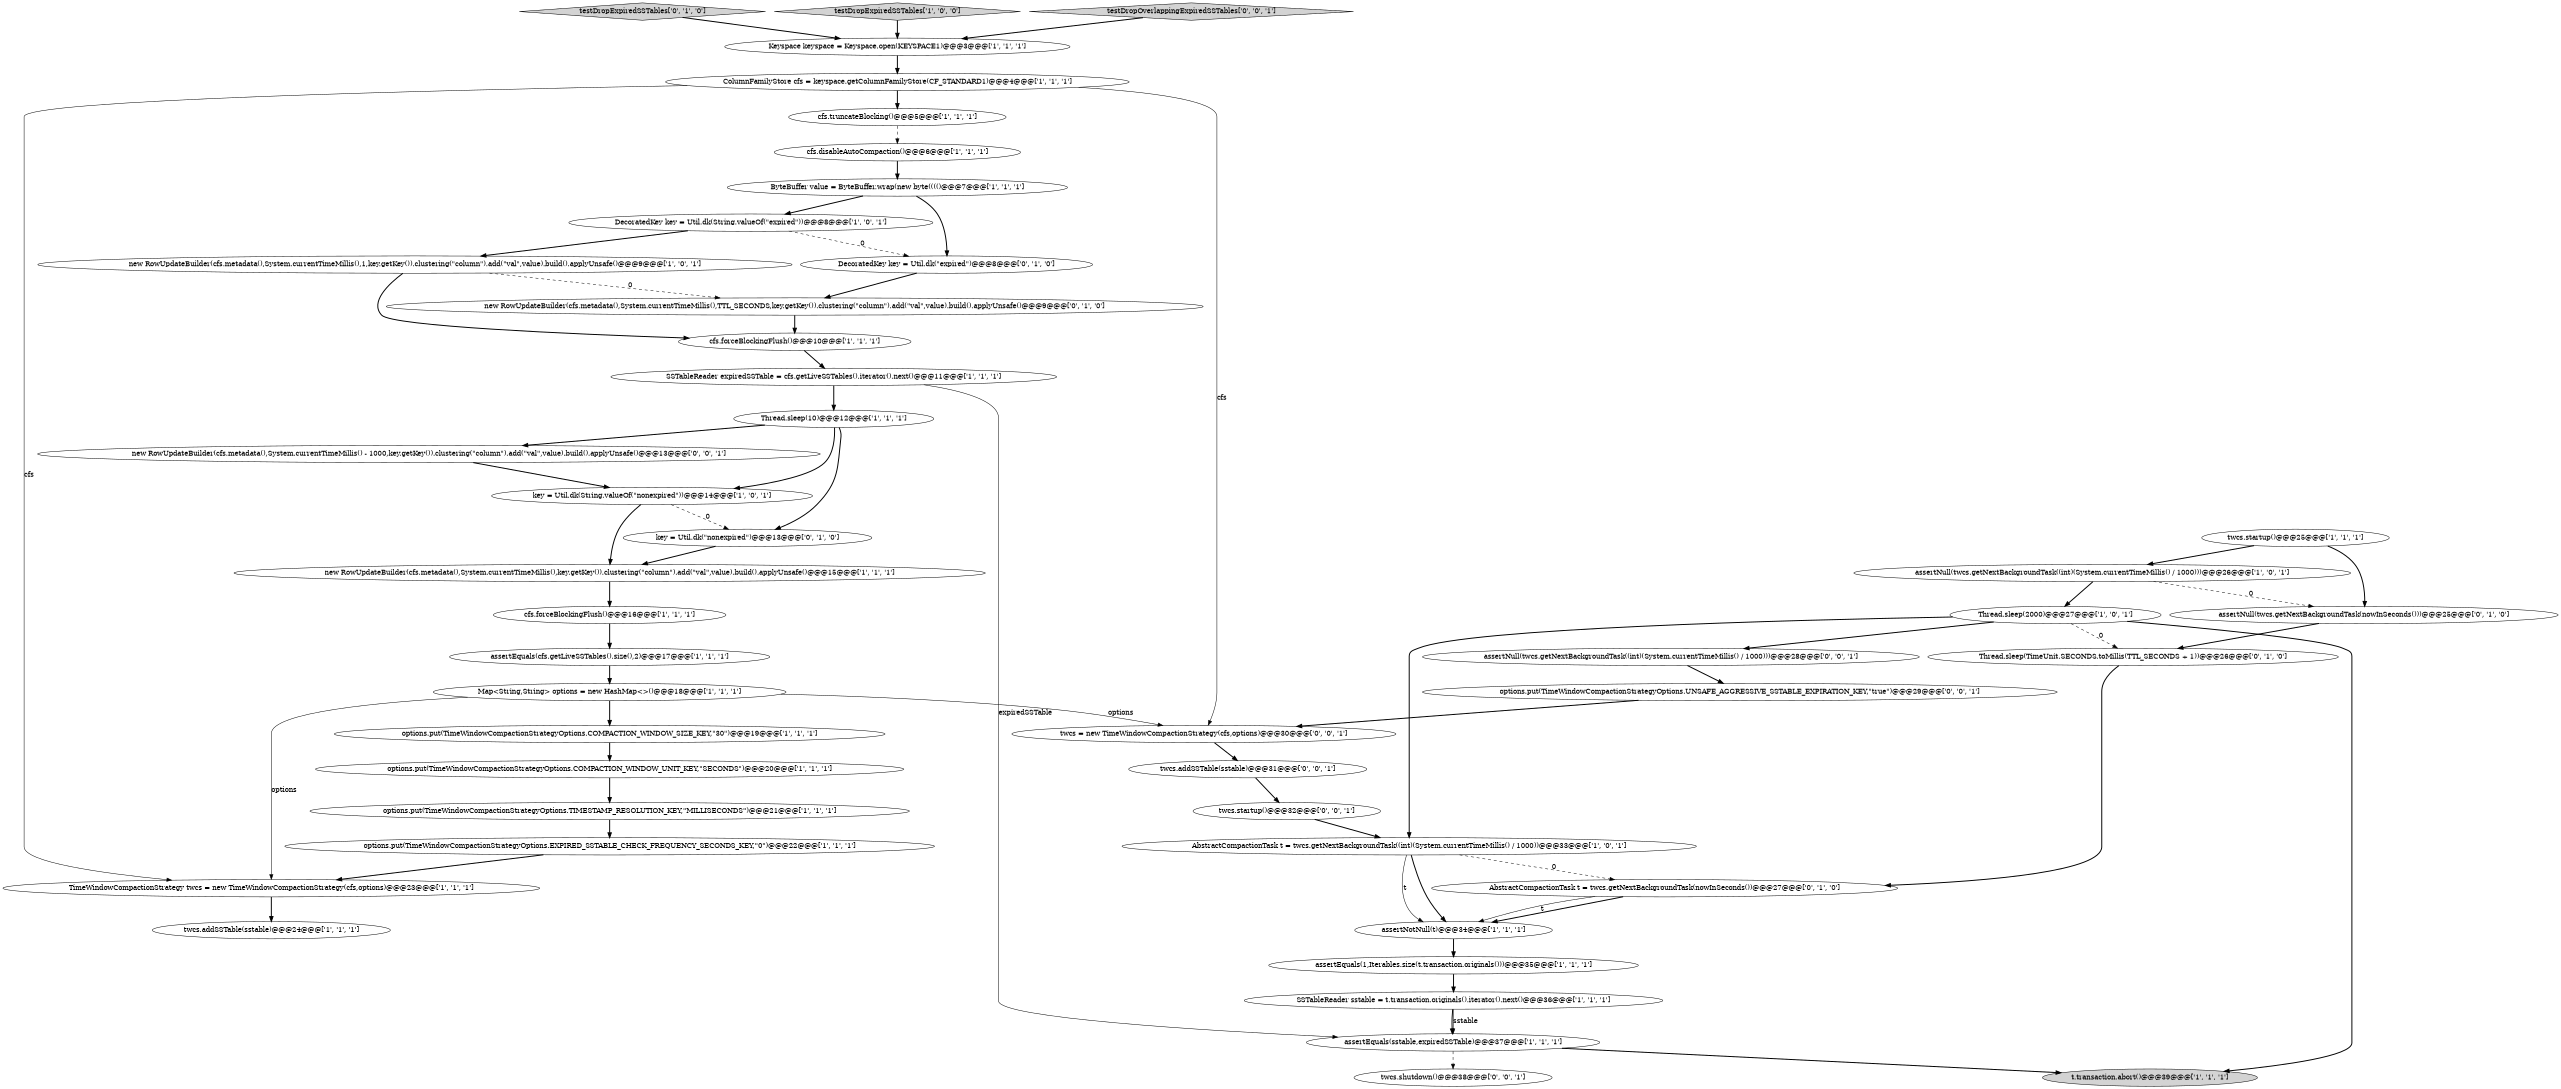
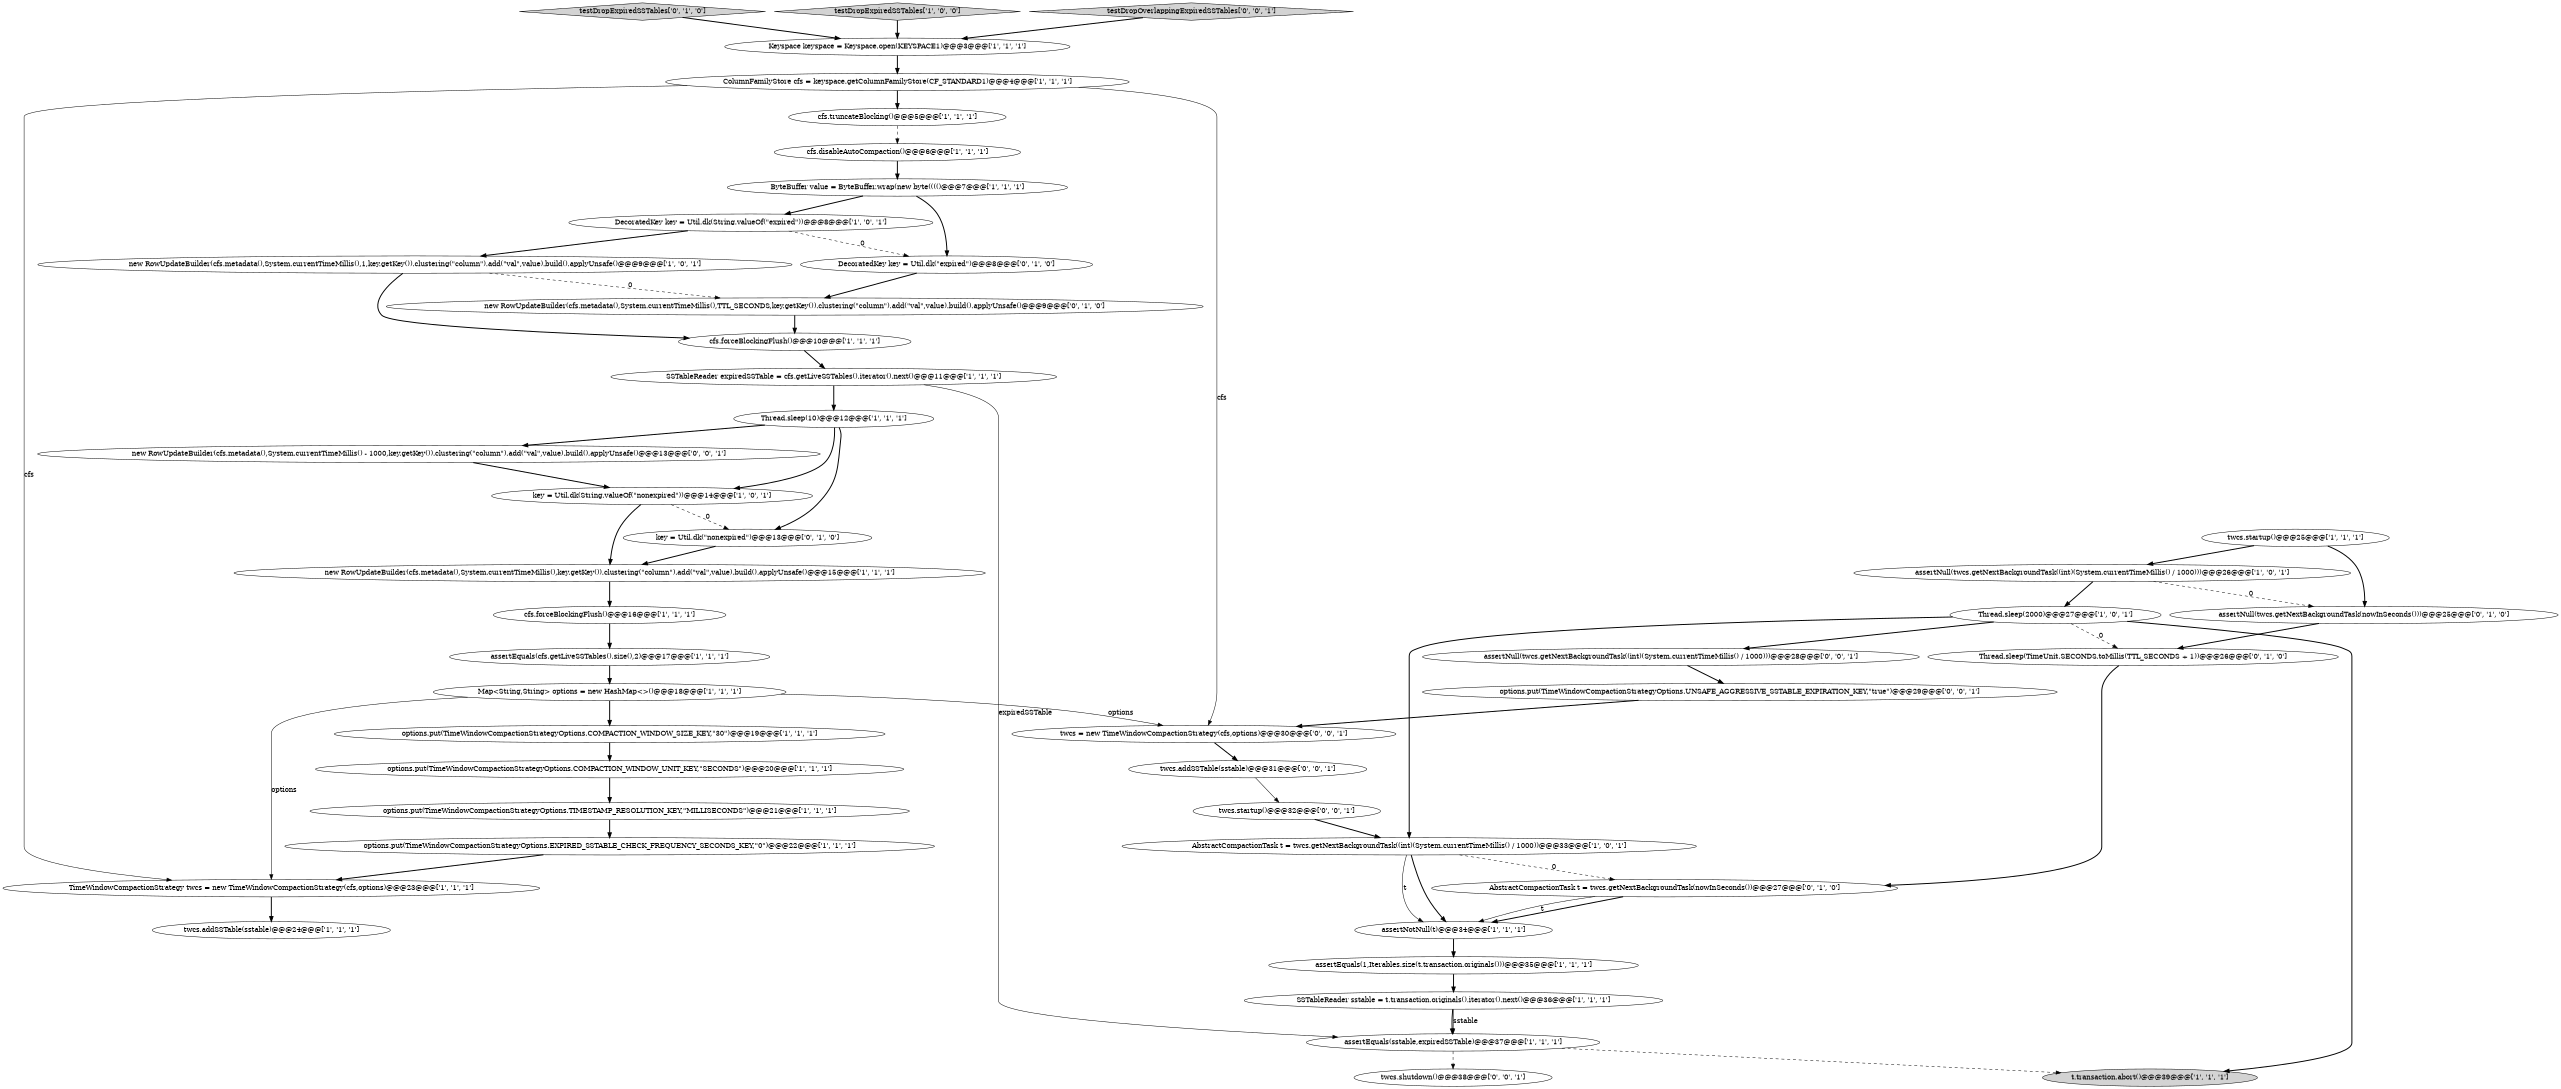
edge "twcs.addSSTable(sstable)@@@31@@@['0', '0', '1']" -> "twcs.startup()@@@32@@@['0', '0', '1']": style bold -> solid
edge "assertEquals(sstable,expiredSSTable)@@@37@@@['1', '1', '1']" -> "t.transaction.abort()@@@39@@@['1', '1', '1']": style bold -> dashed
